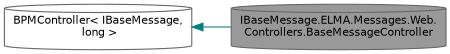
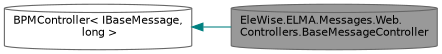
node "IBaseMessage.ELMA.Messages.Web. Controllers.BaseMessageController": label "IBaseMessage.ELMA.Messages.Web. Controllers.BaseMessageController" -> "EleWise.ELMA.Messages.Web. Controllers.BaseMessageController"
